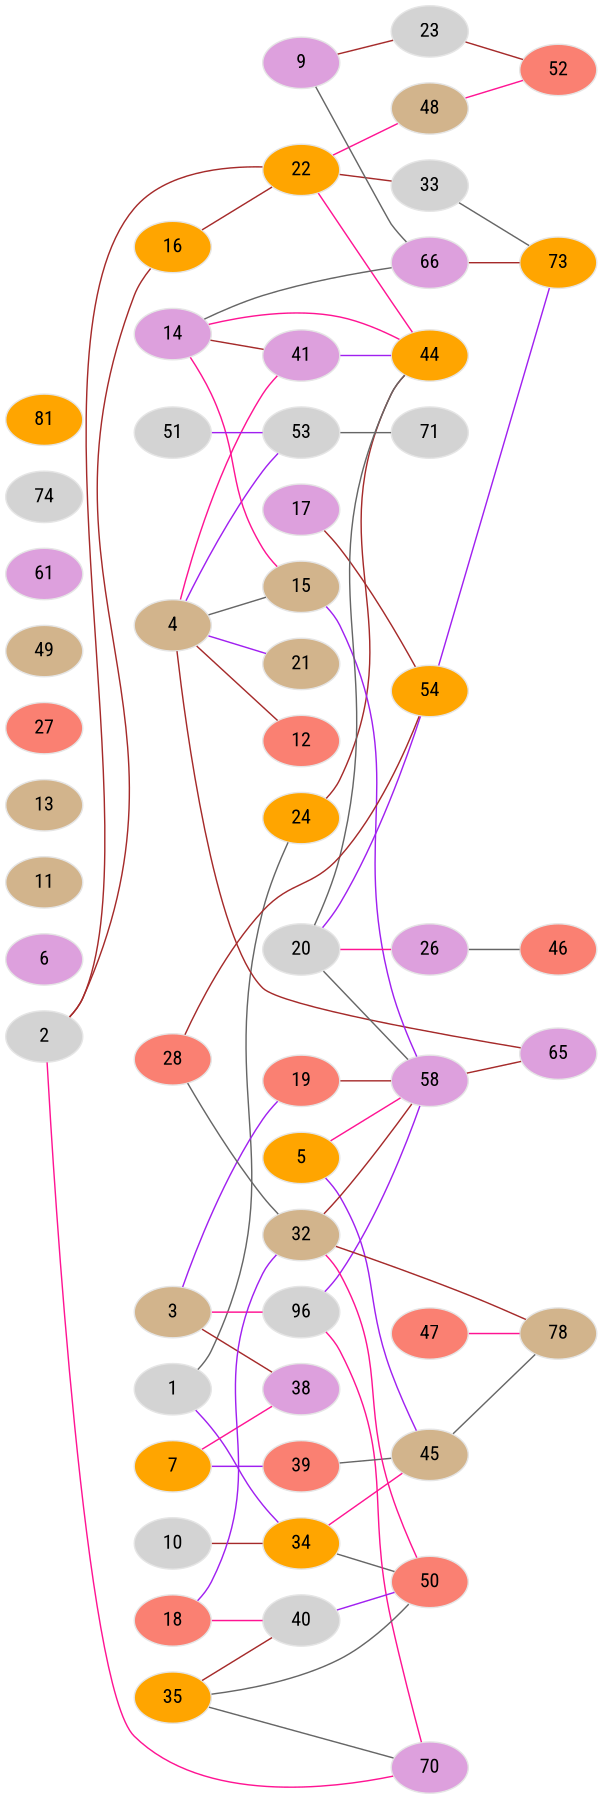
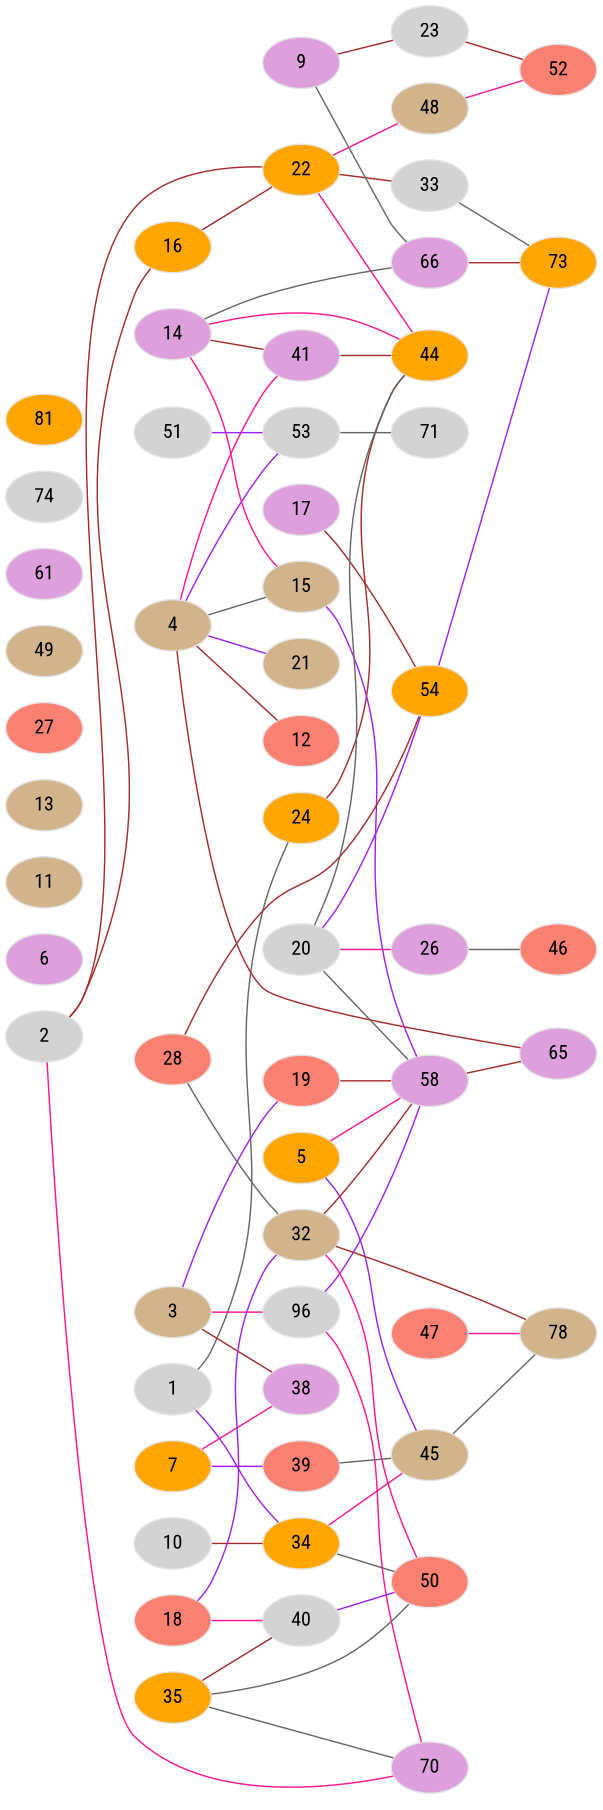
edge "41" -- "44": color purple -> brown
